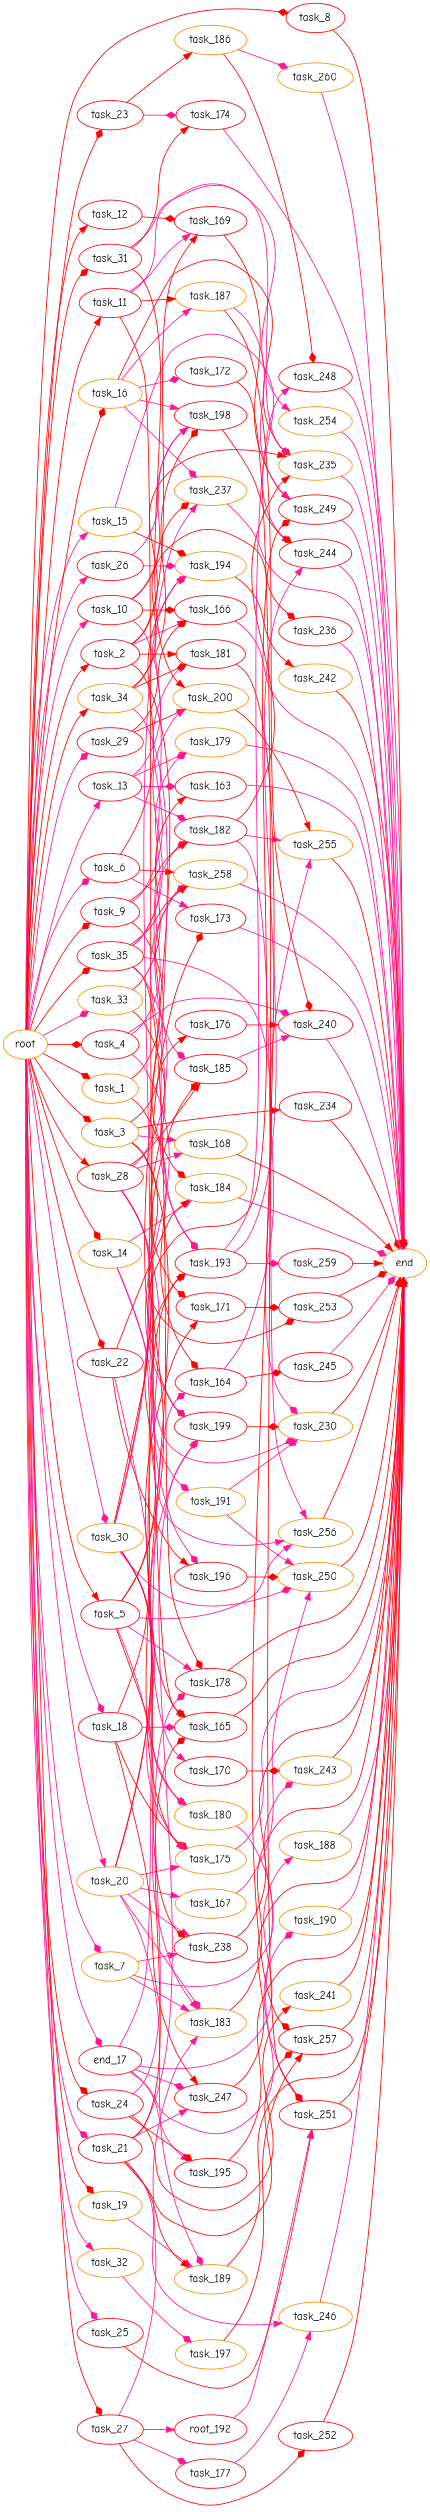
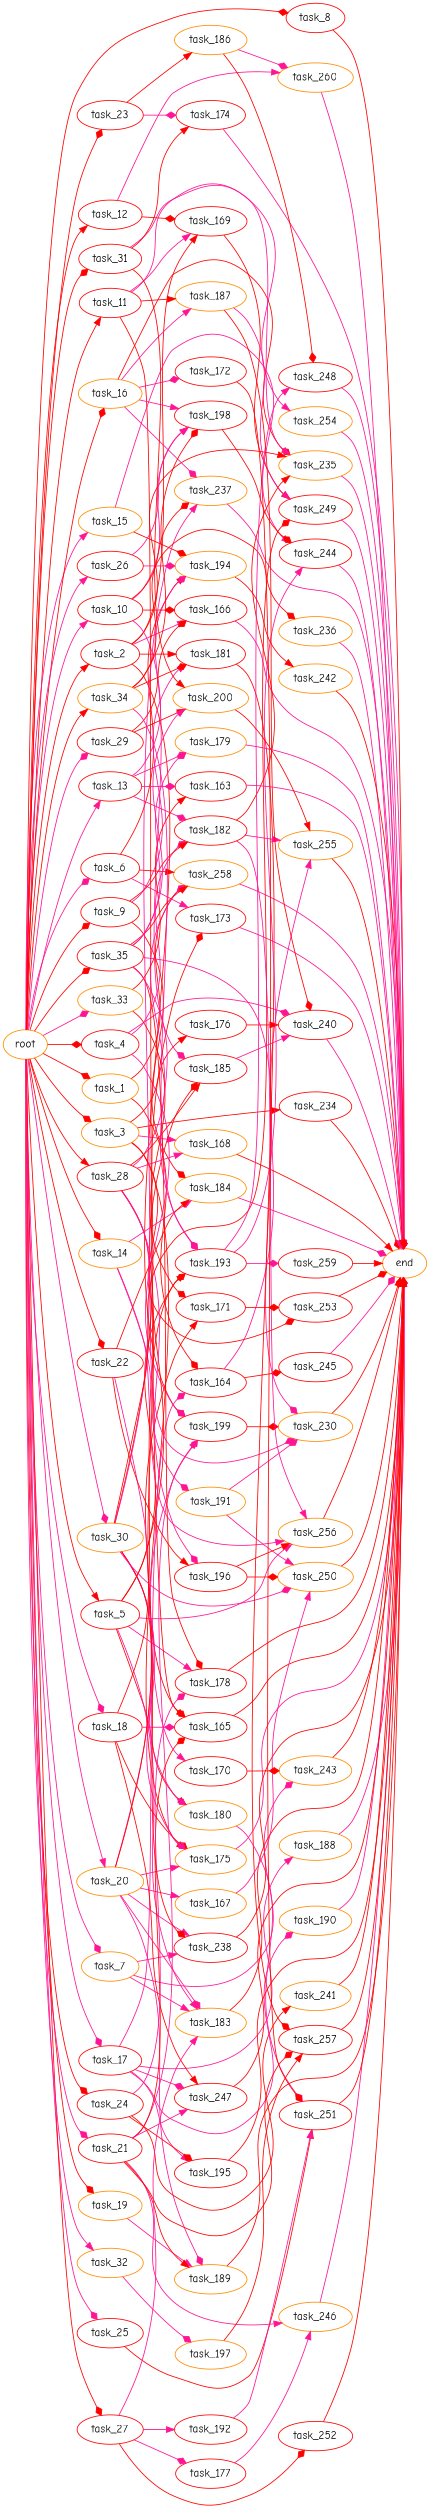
edge "task_12" -> "task_260": added
node "task_236": color red -> darkorange
edge "task_196" -> "task_256": added
node "end_17": label "end_17" -> "task_17"
node "root_192": label "root_192" -> "task_192"
